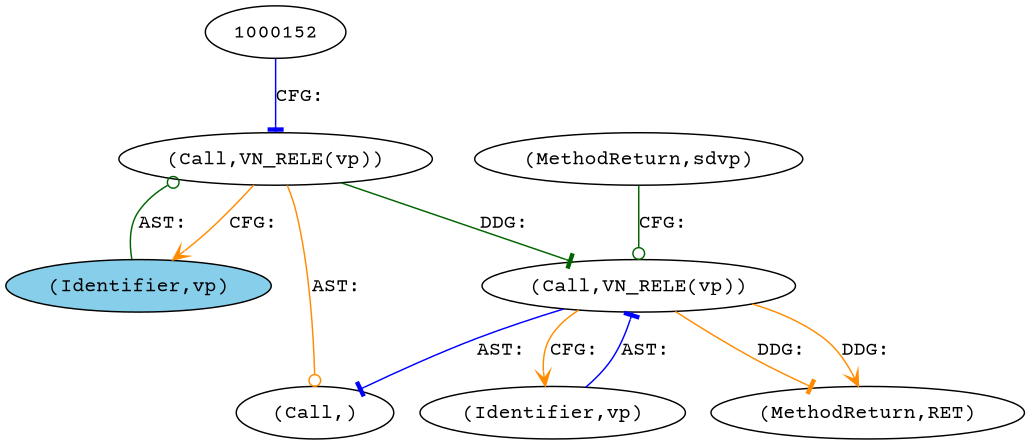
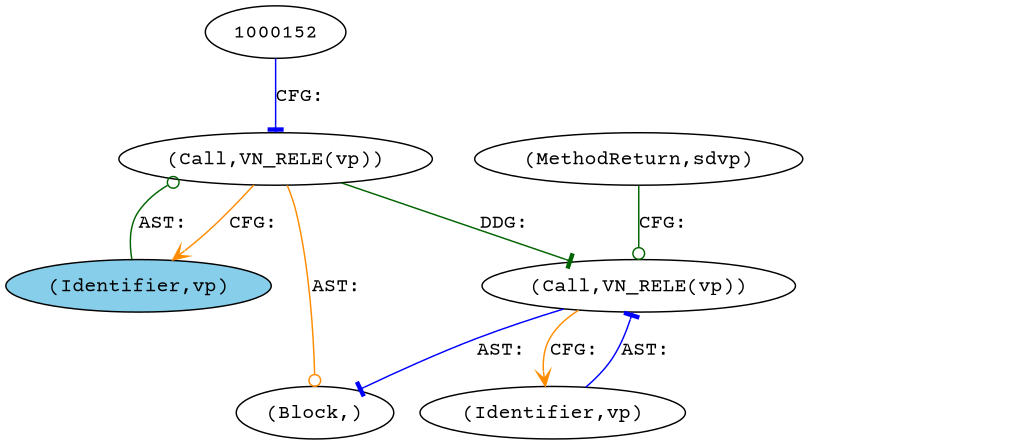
node "(Call,)": label "(Call,)" -> "(Block,)"
node "(MethodReturn,RET)": removed
